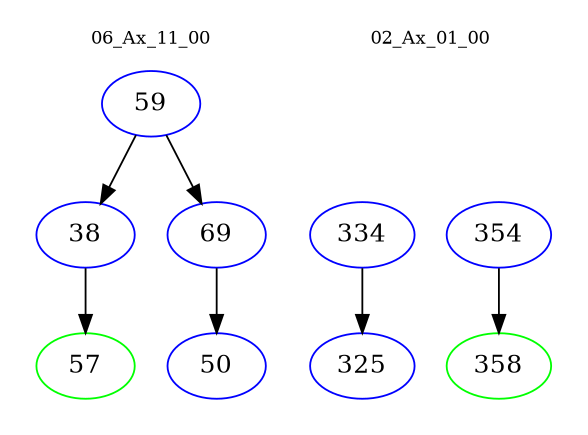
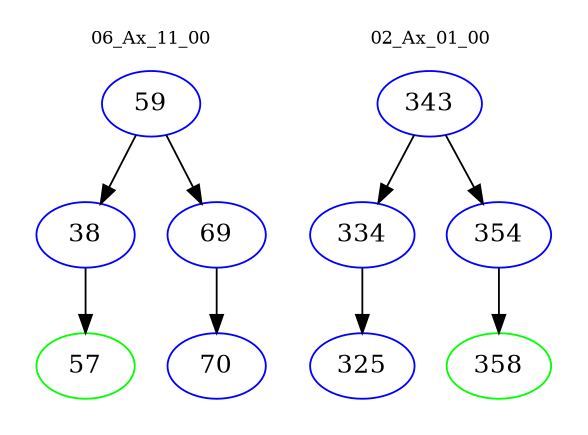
node "343": added
node "50": label "50" -> "70"
